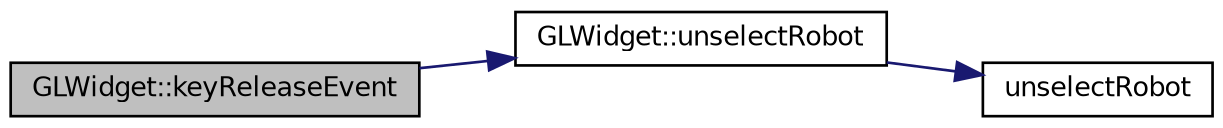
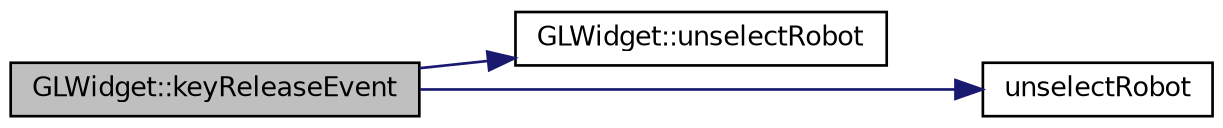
edge "GLWidget::unselectRobot" -> "unselectRobot": now "GLWidget::keyReleaseEvent" -> "unselectRobot"
